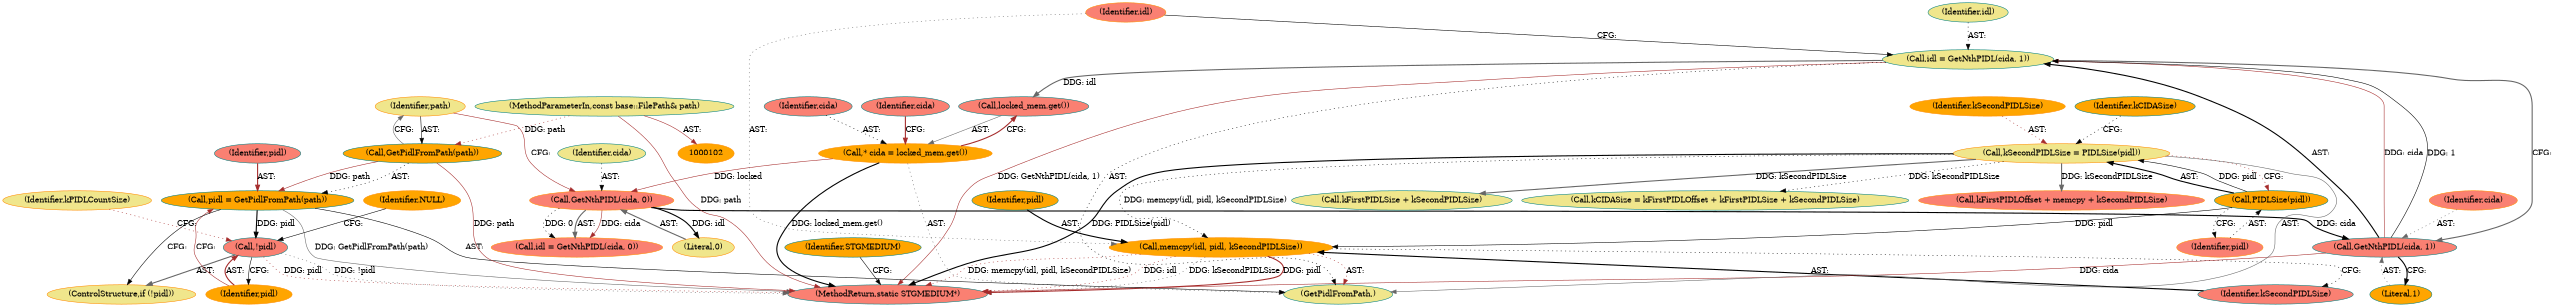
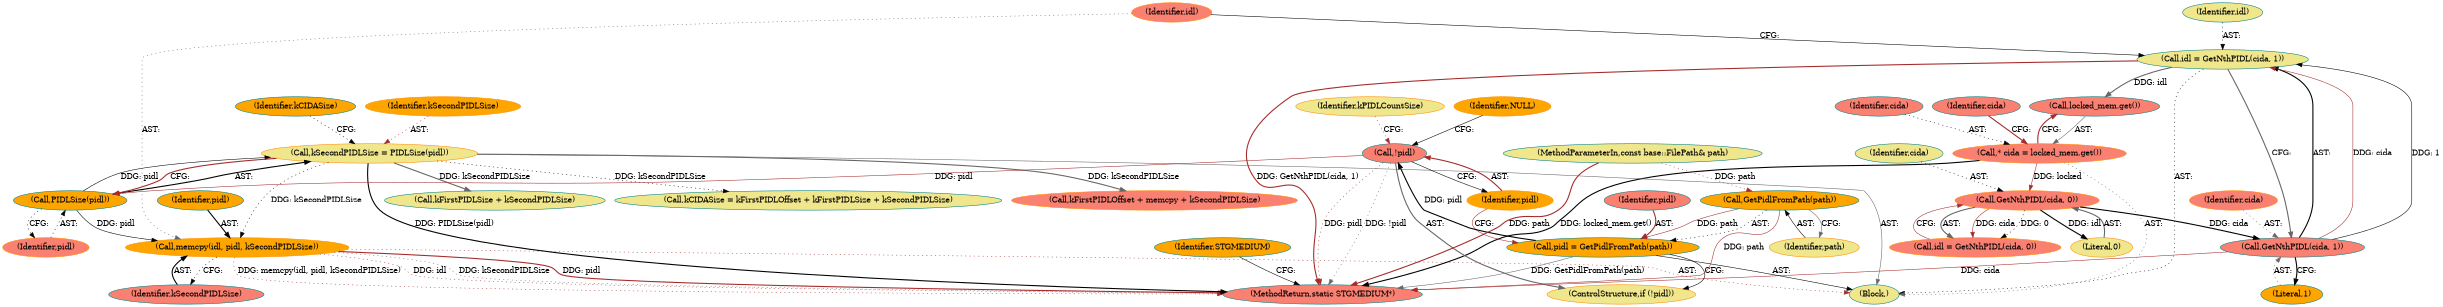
edge "(Call,idl = GetNthPIDL(cida, 1))" -> "(MethodReturn,static STGMEDIUM*)": style solid -> bold
edge "(Identifier,path)" -> "(Call,GetNthPIDL(cida, 0))": now "(Call,idl = GetNthPIDL(cida, 0))" -> "(Call,GetNthPIDL(cida, 0))"
node "1000102": removed
node "(Call,* cida = locked_mem.get())": fillcolor orange -> salmon
edge "(Call,kSecondPIDLSize = PIDLSize(pidl))" -> "(Call,PIDLSize(pidl))": style dotted -> bold
edge "(Call,!pidl)" -> "(Call,PIDLSize(pidl))": added, label "DDG: pidl"
edge "(Call,kSecondPIDLSize = PIDLSize(pidl))" -> "(Call,memcpy(idl, pidl, kSecondPIDLSize))": label "DDG: memcpy(idl, pidl, kSecondPIDLSize)" -> "DDG: kSecondPIDLSize"
edge "(MethodParameterIn,const base::FilePath& path)" -> "(MethodReturn,static STGMEDIUM*)": style solid -> bold
node "(GetPidlFromPath,)": label "(GetPidlFromPath,)" -> "(Block,)"
